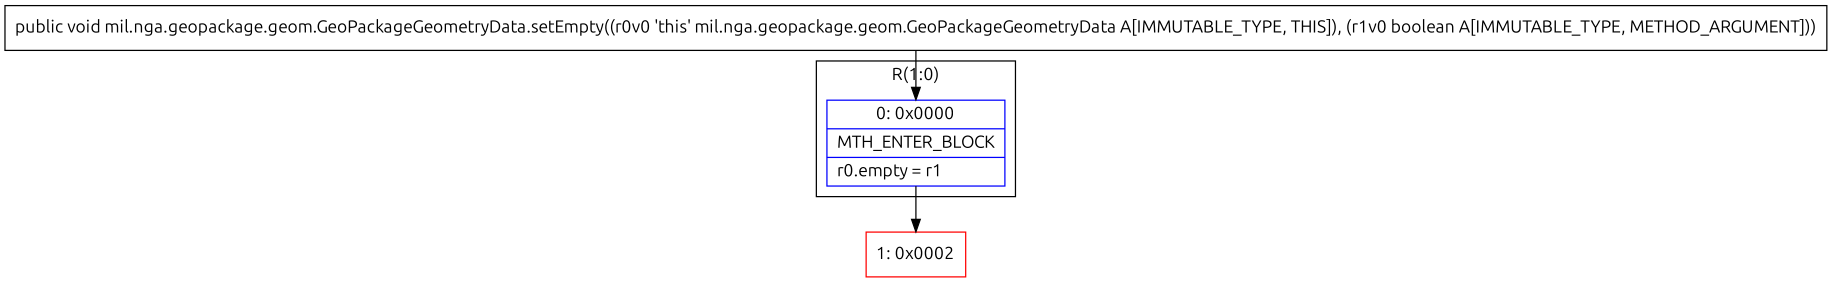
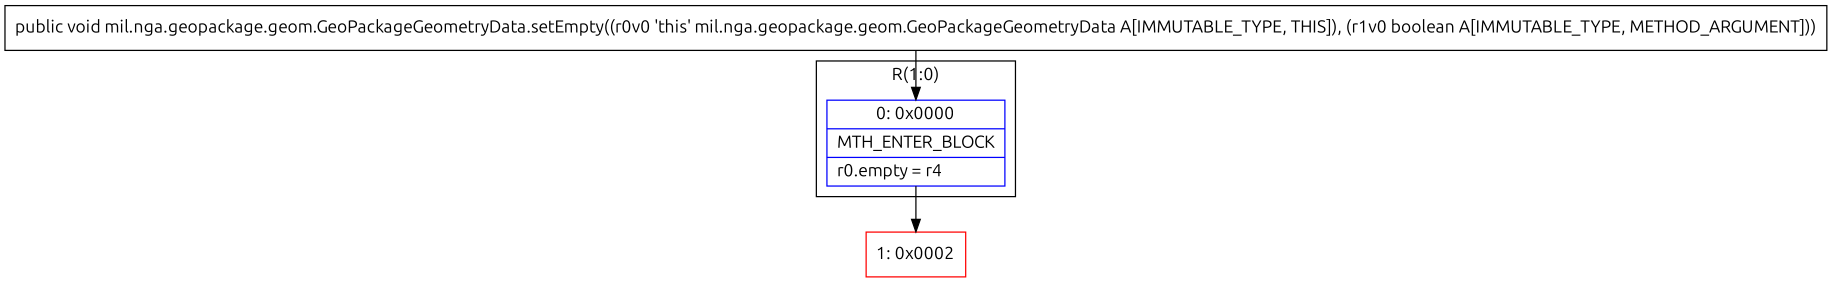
node "0: 0x0000": text "r0.empty = r1" -> "r0.empty = r4"
